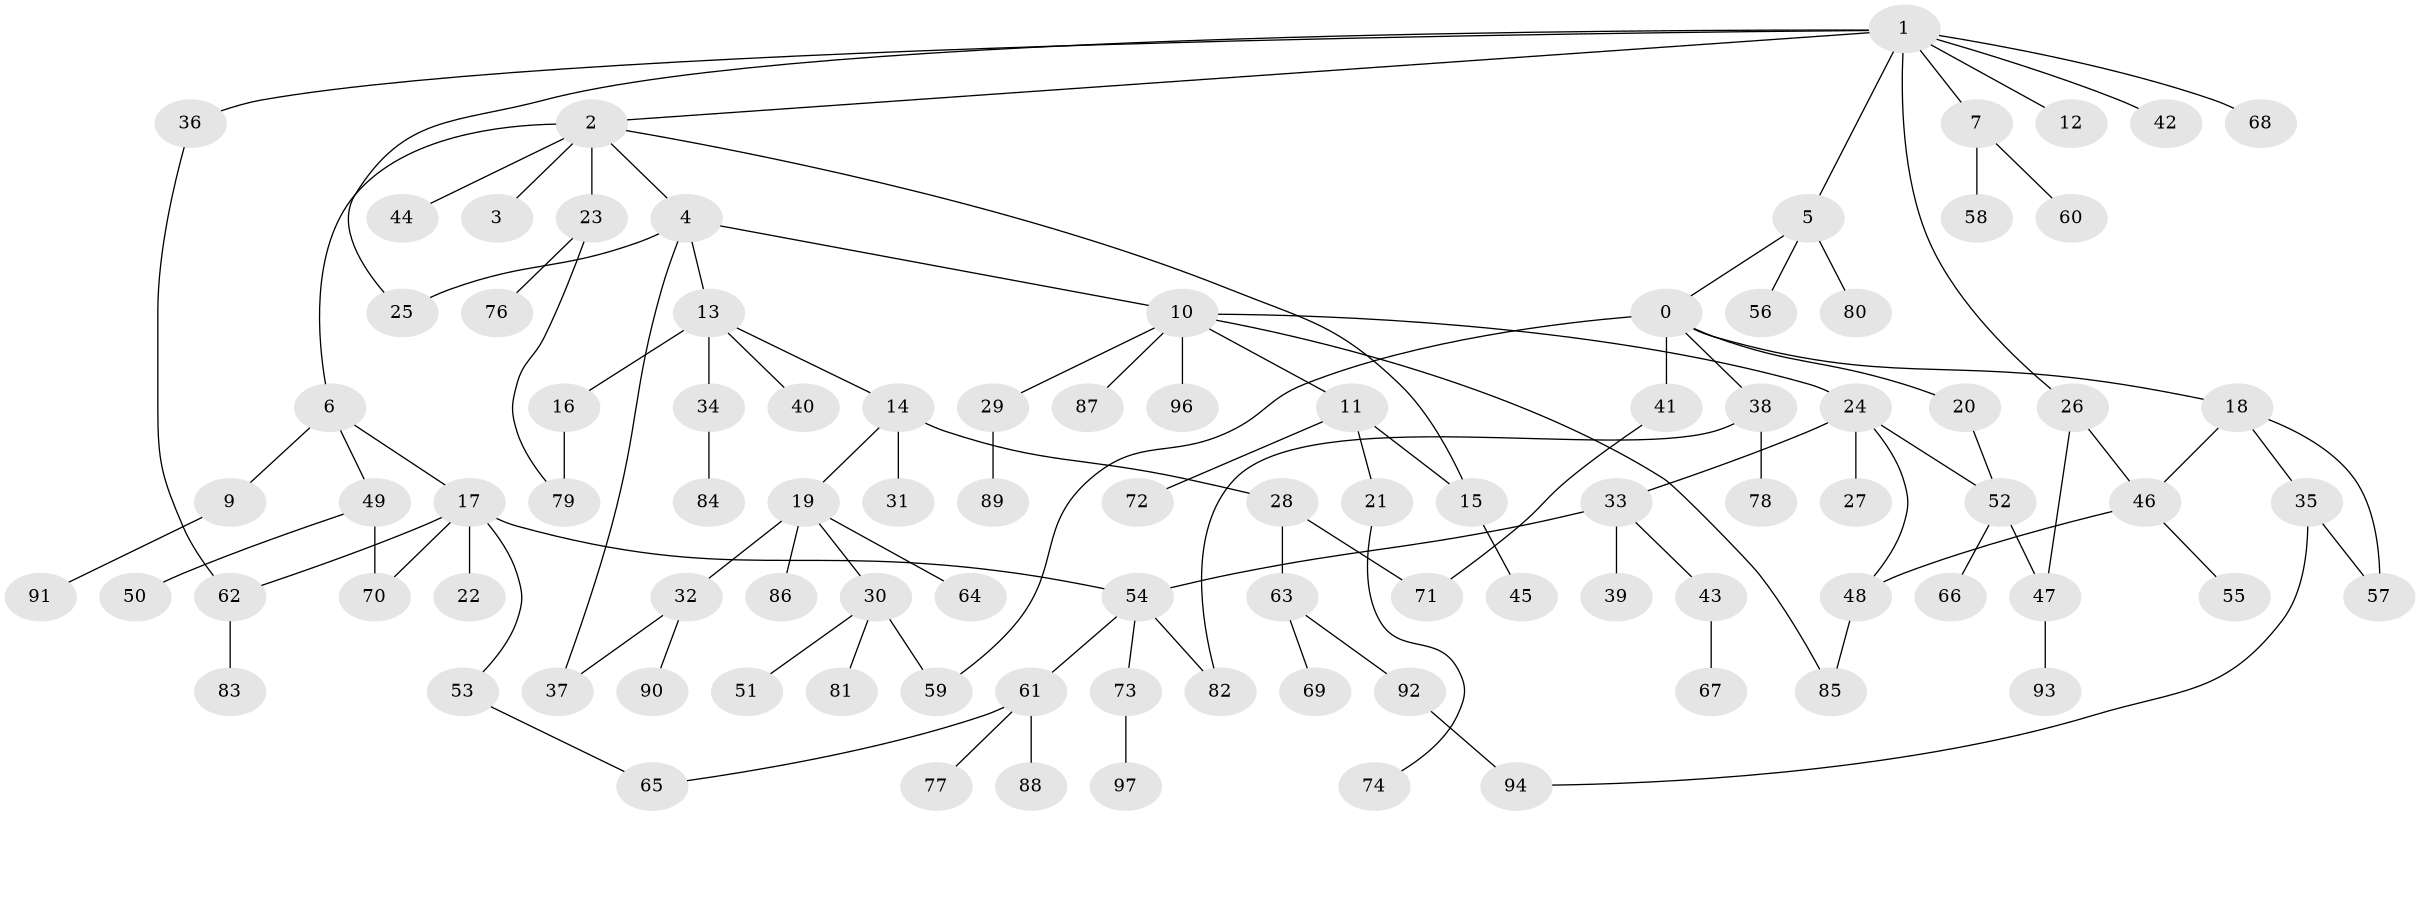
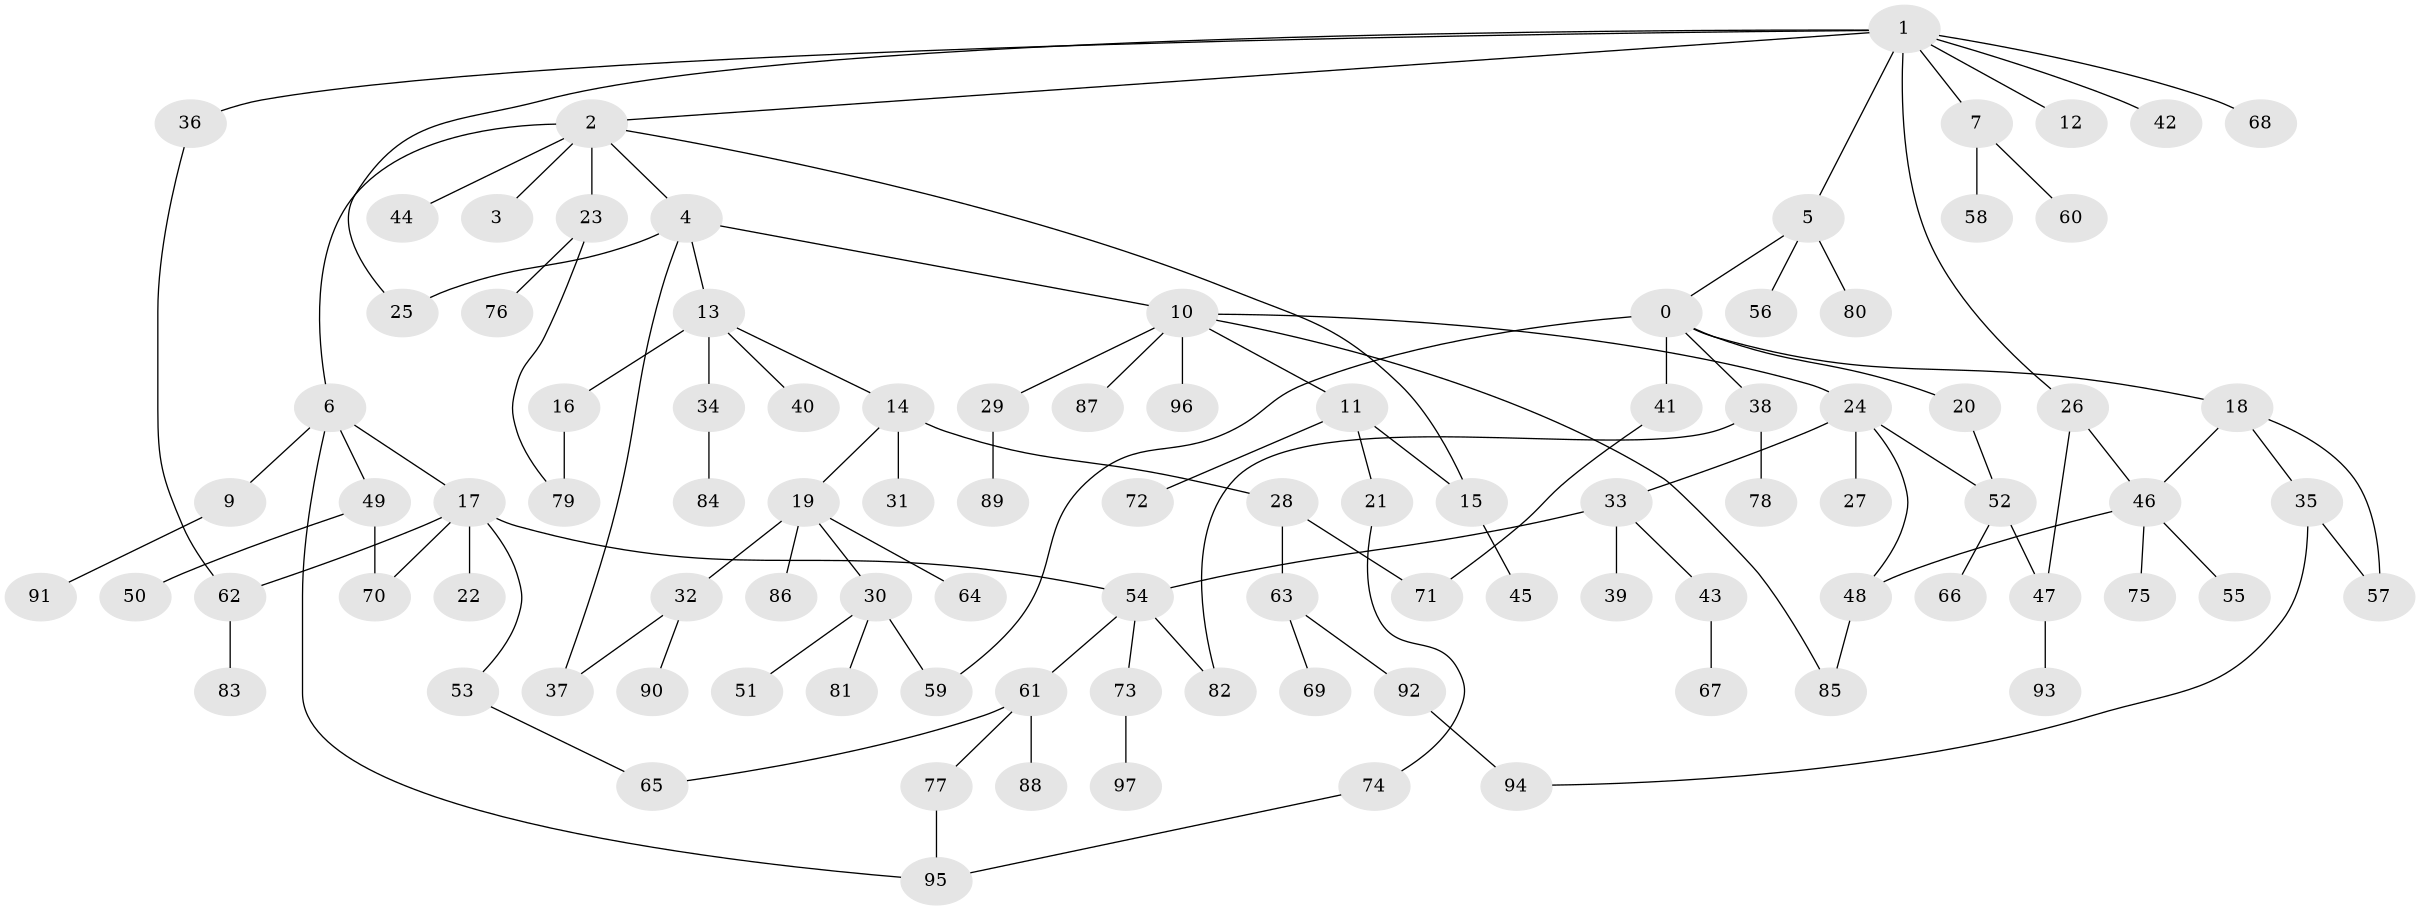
node "75": added
node "95": added
